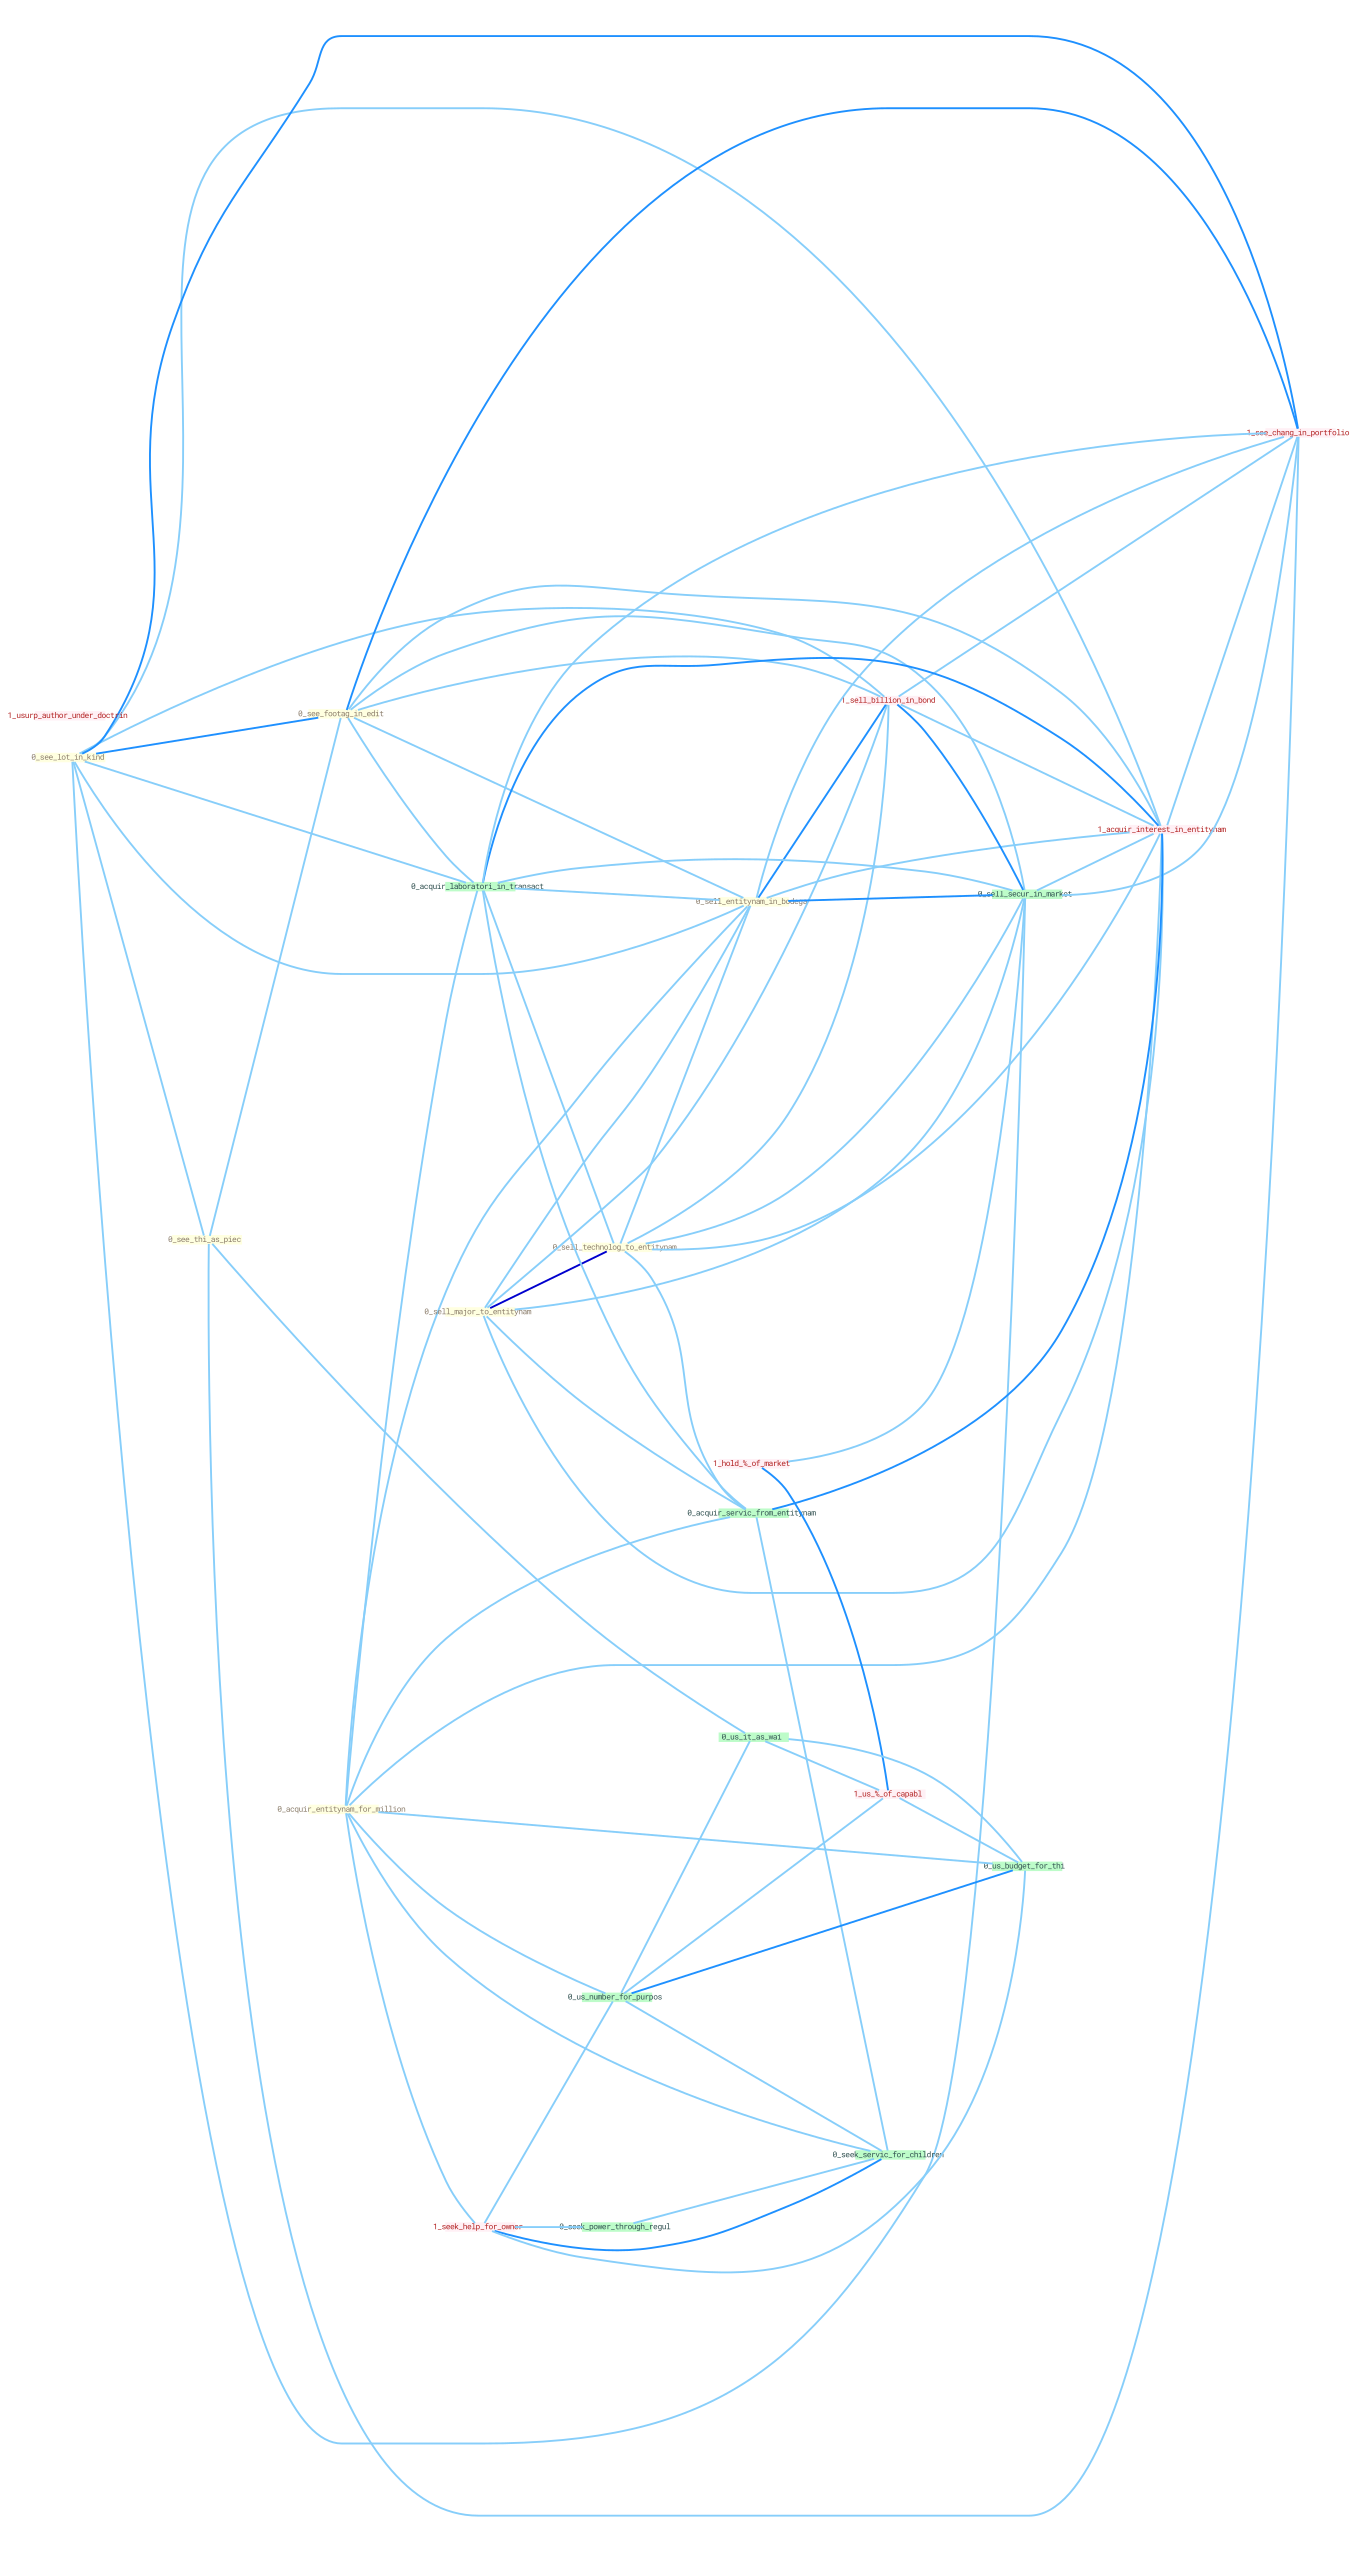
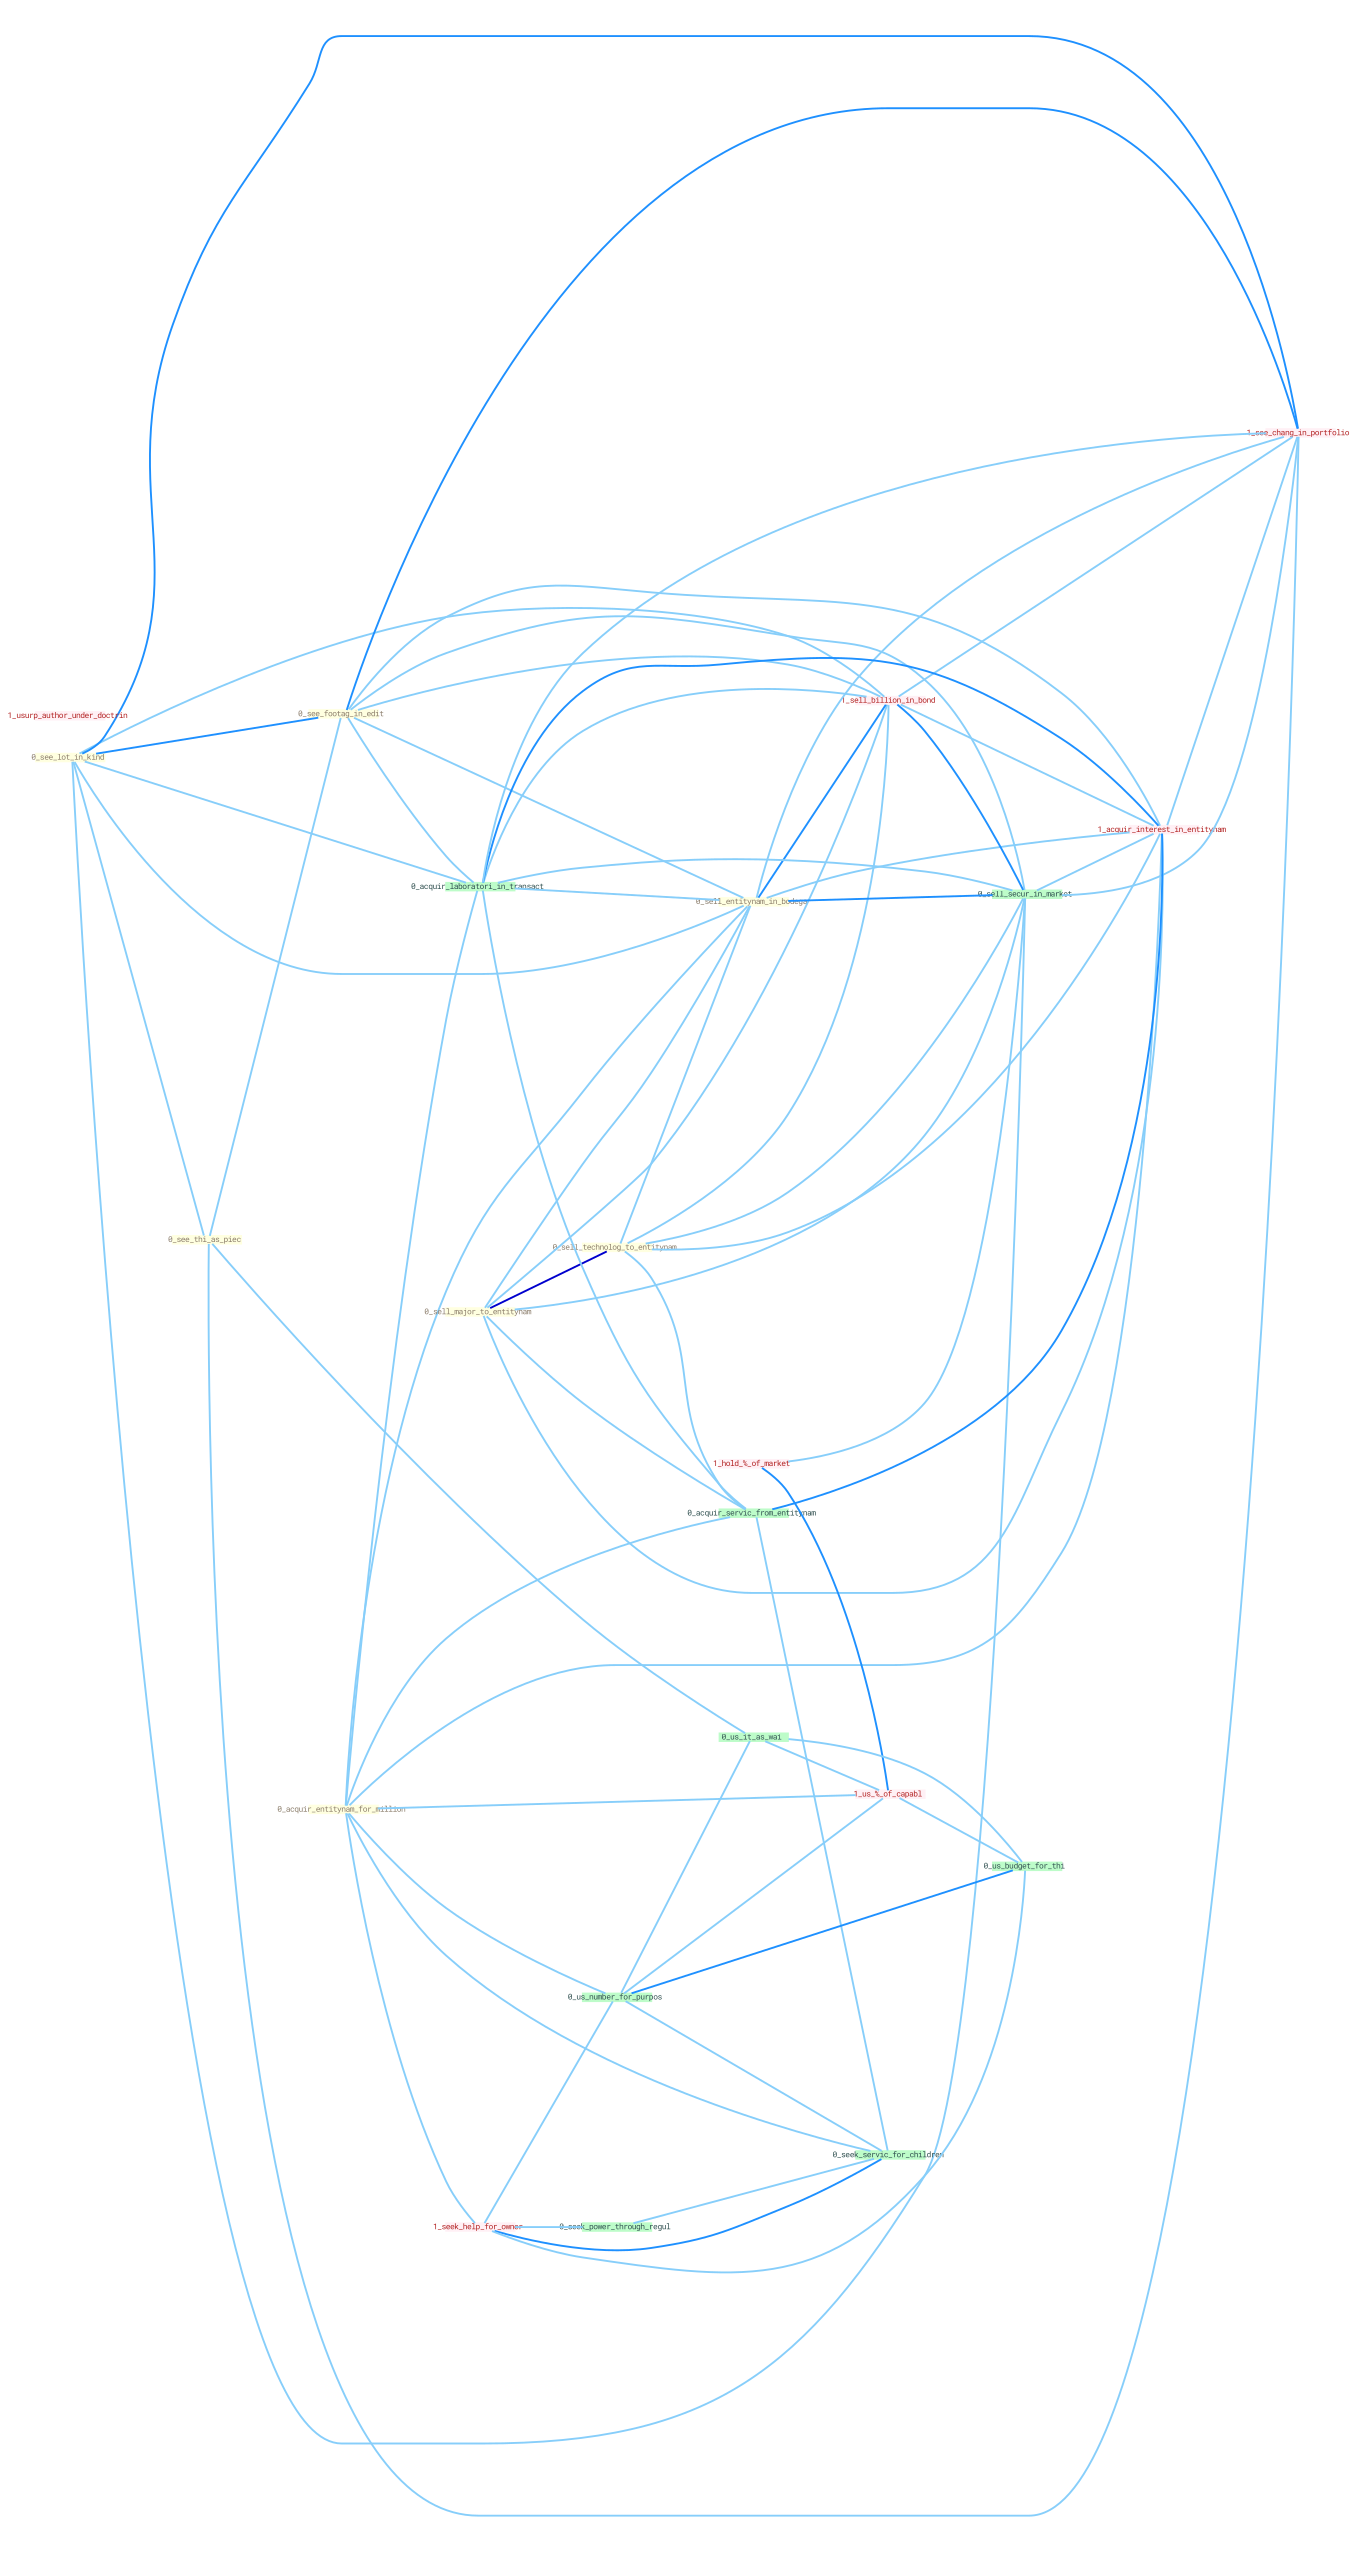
edge "0_see_lot_in_kind" -- "1_acquir_interest_in_entitynam": removed
edge "0_acquir_laboratori_in_transact" -- "0_sell_technolog_to_entitynam": now "0_acquir_laboratori_in_transact" -- "1_sell_billion_in_bond"
edge "0_acquir_entitynam_for_million" -- "0_us_budget_for_thi": now "0_acquir_entitynam_for_million" -- "1_us_%_of_capabl"
